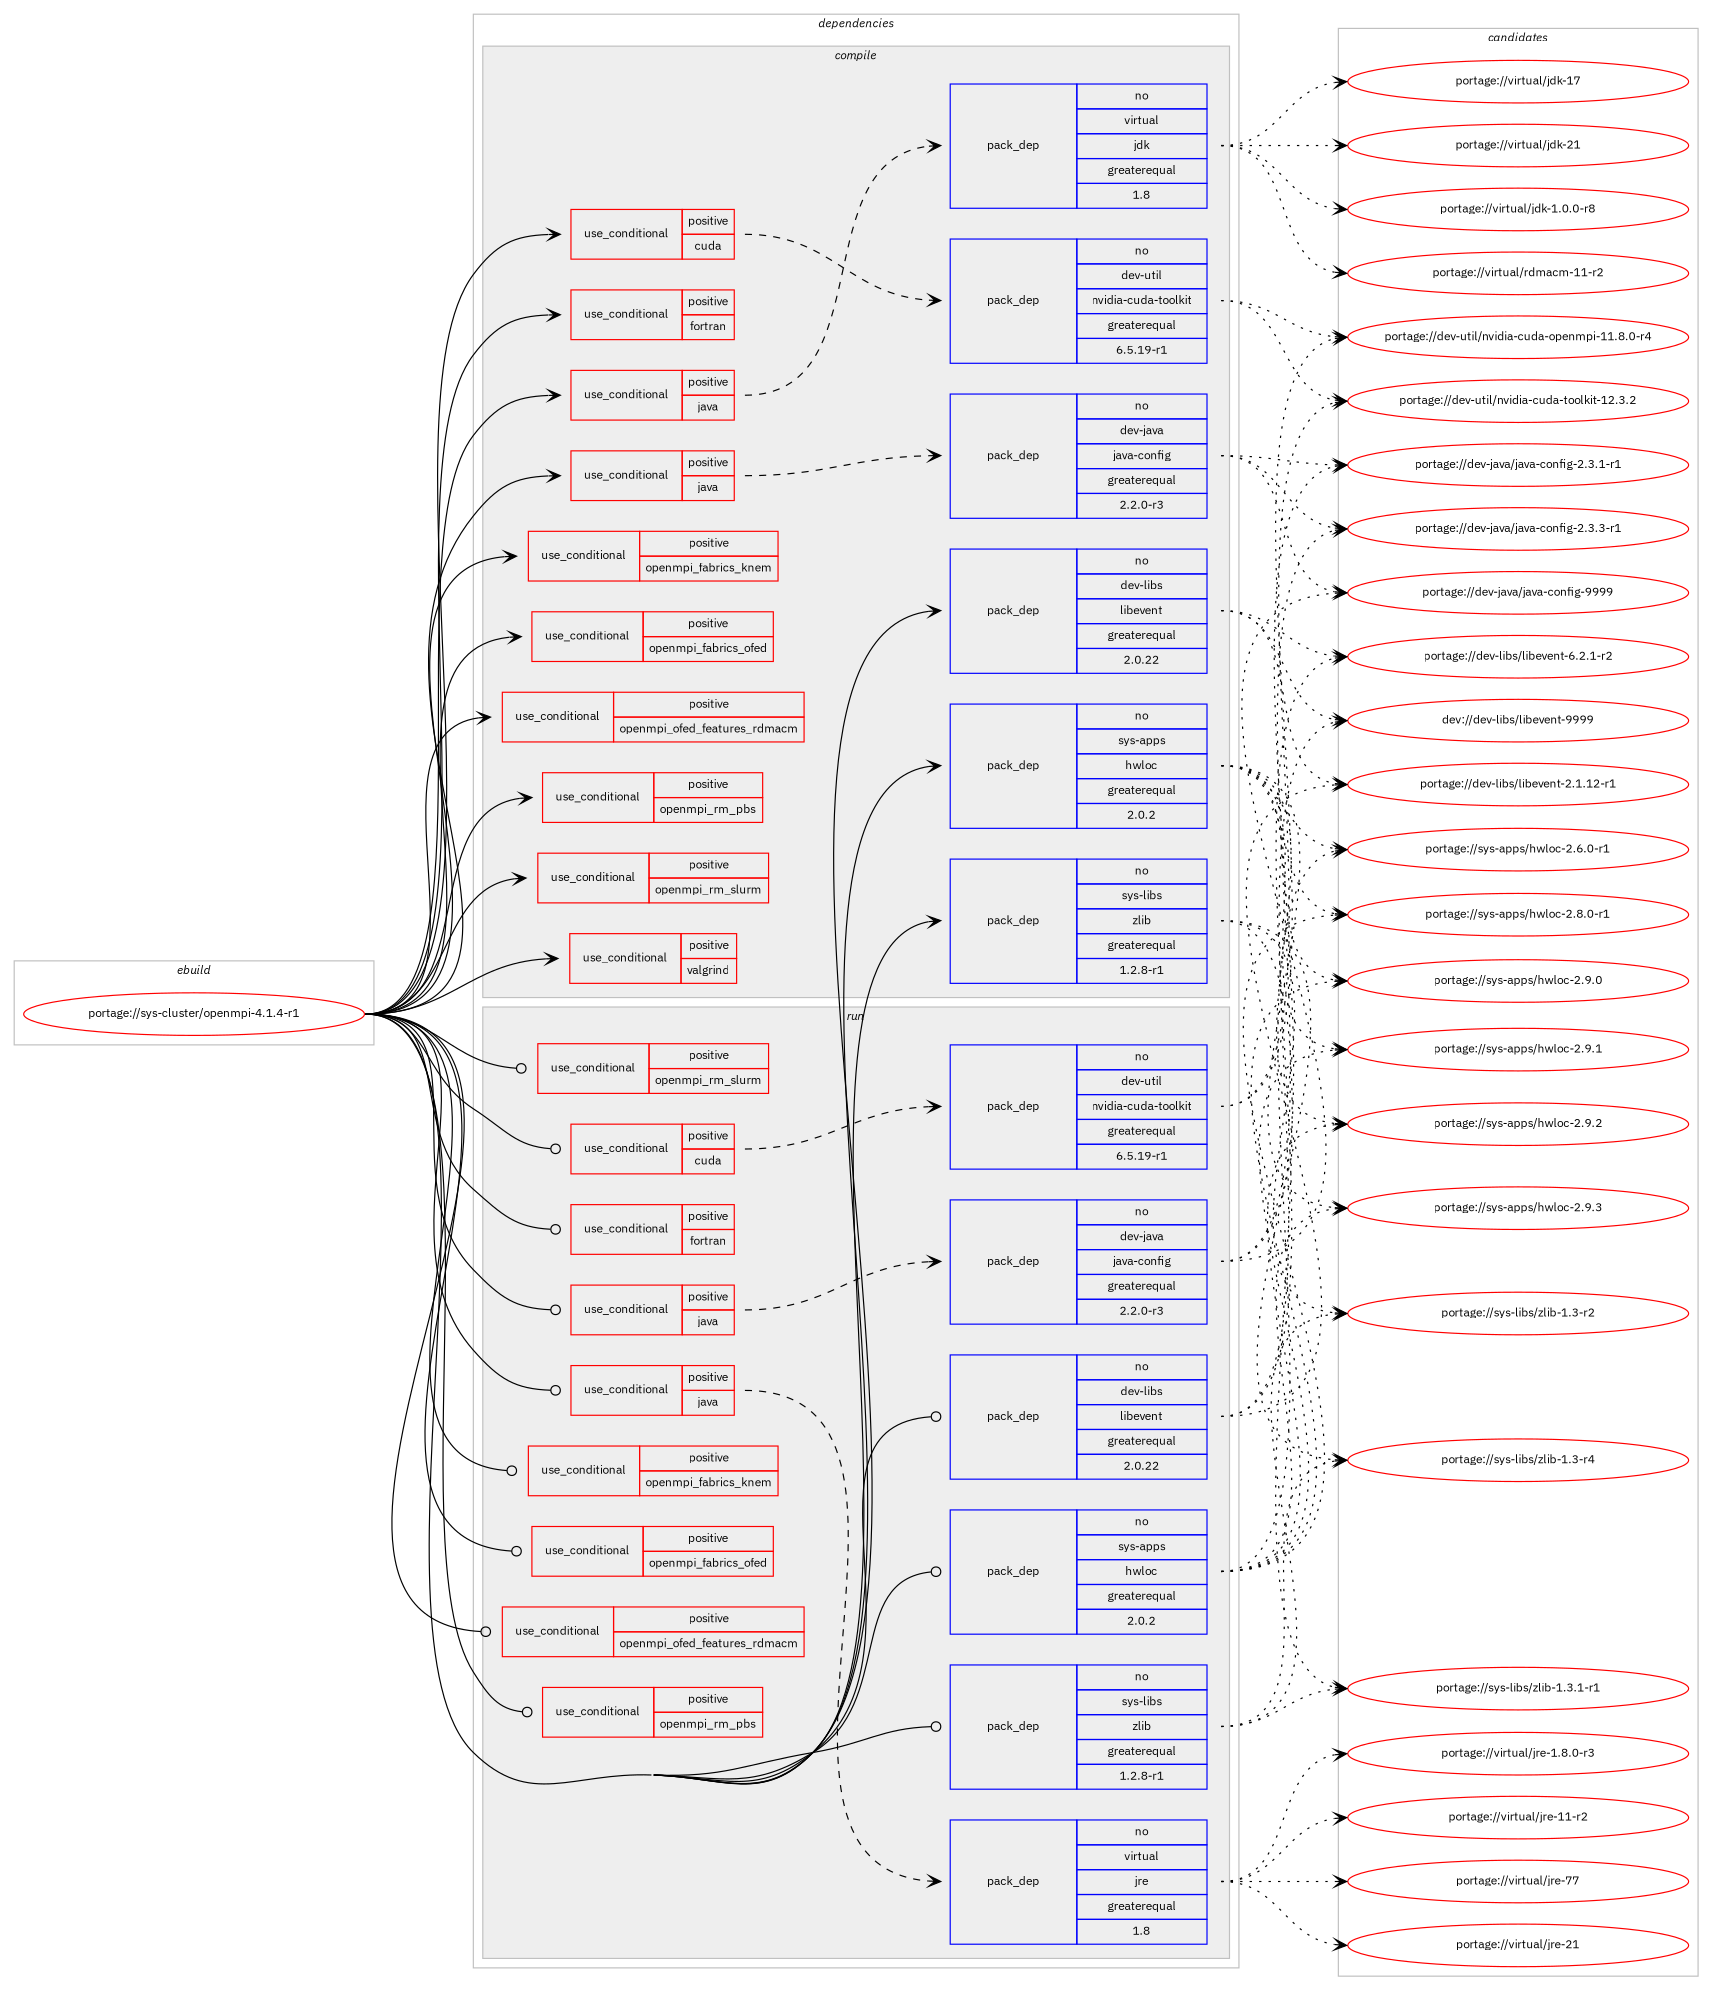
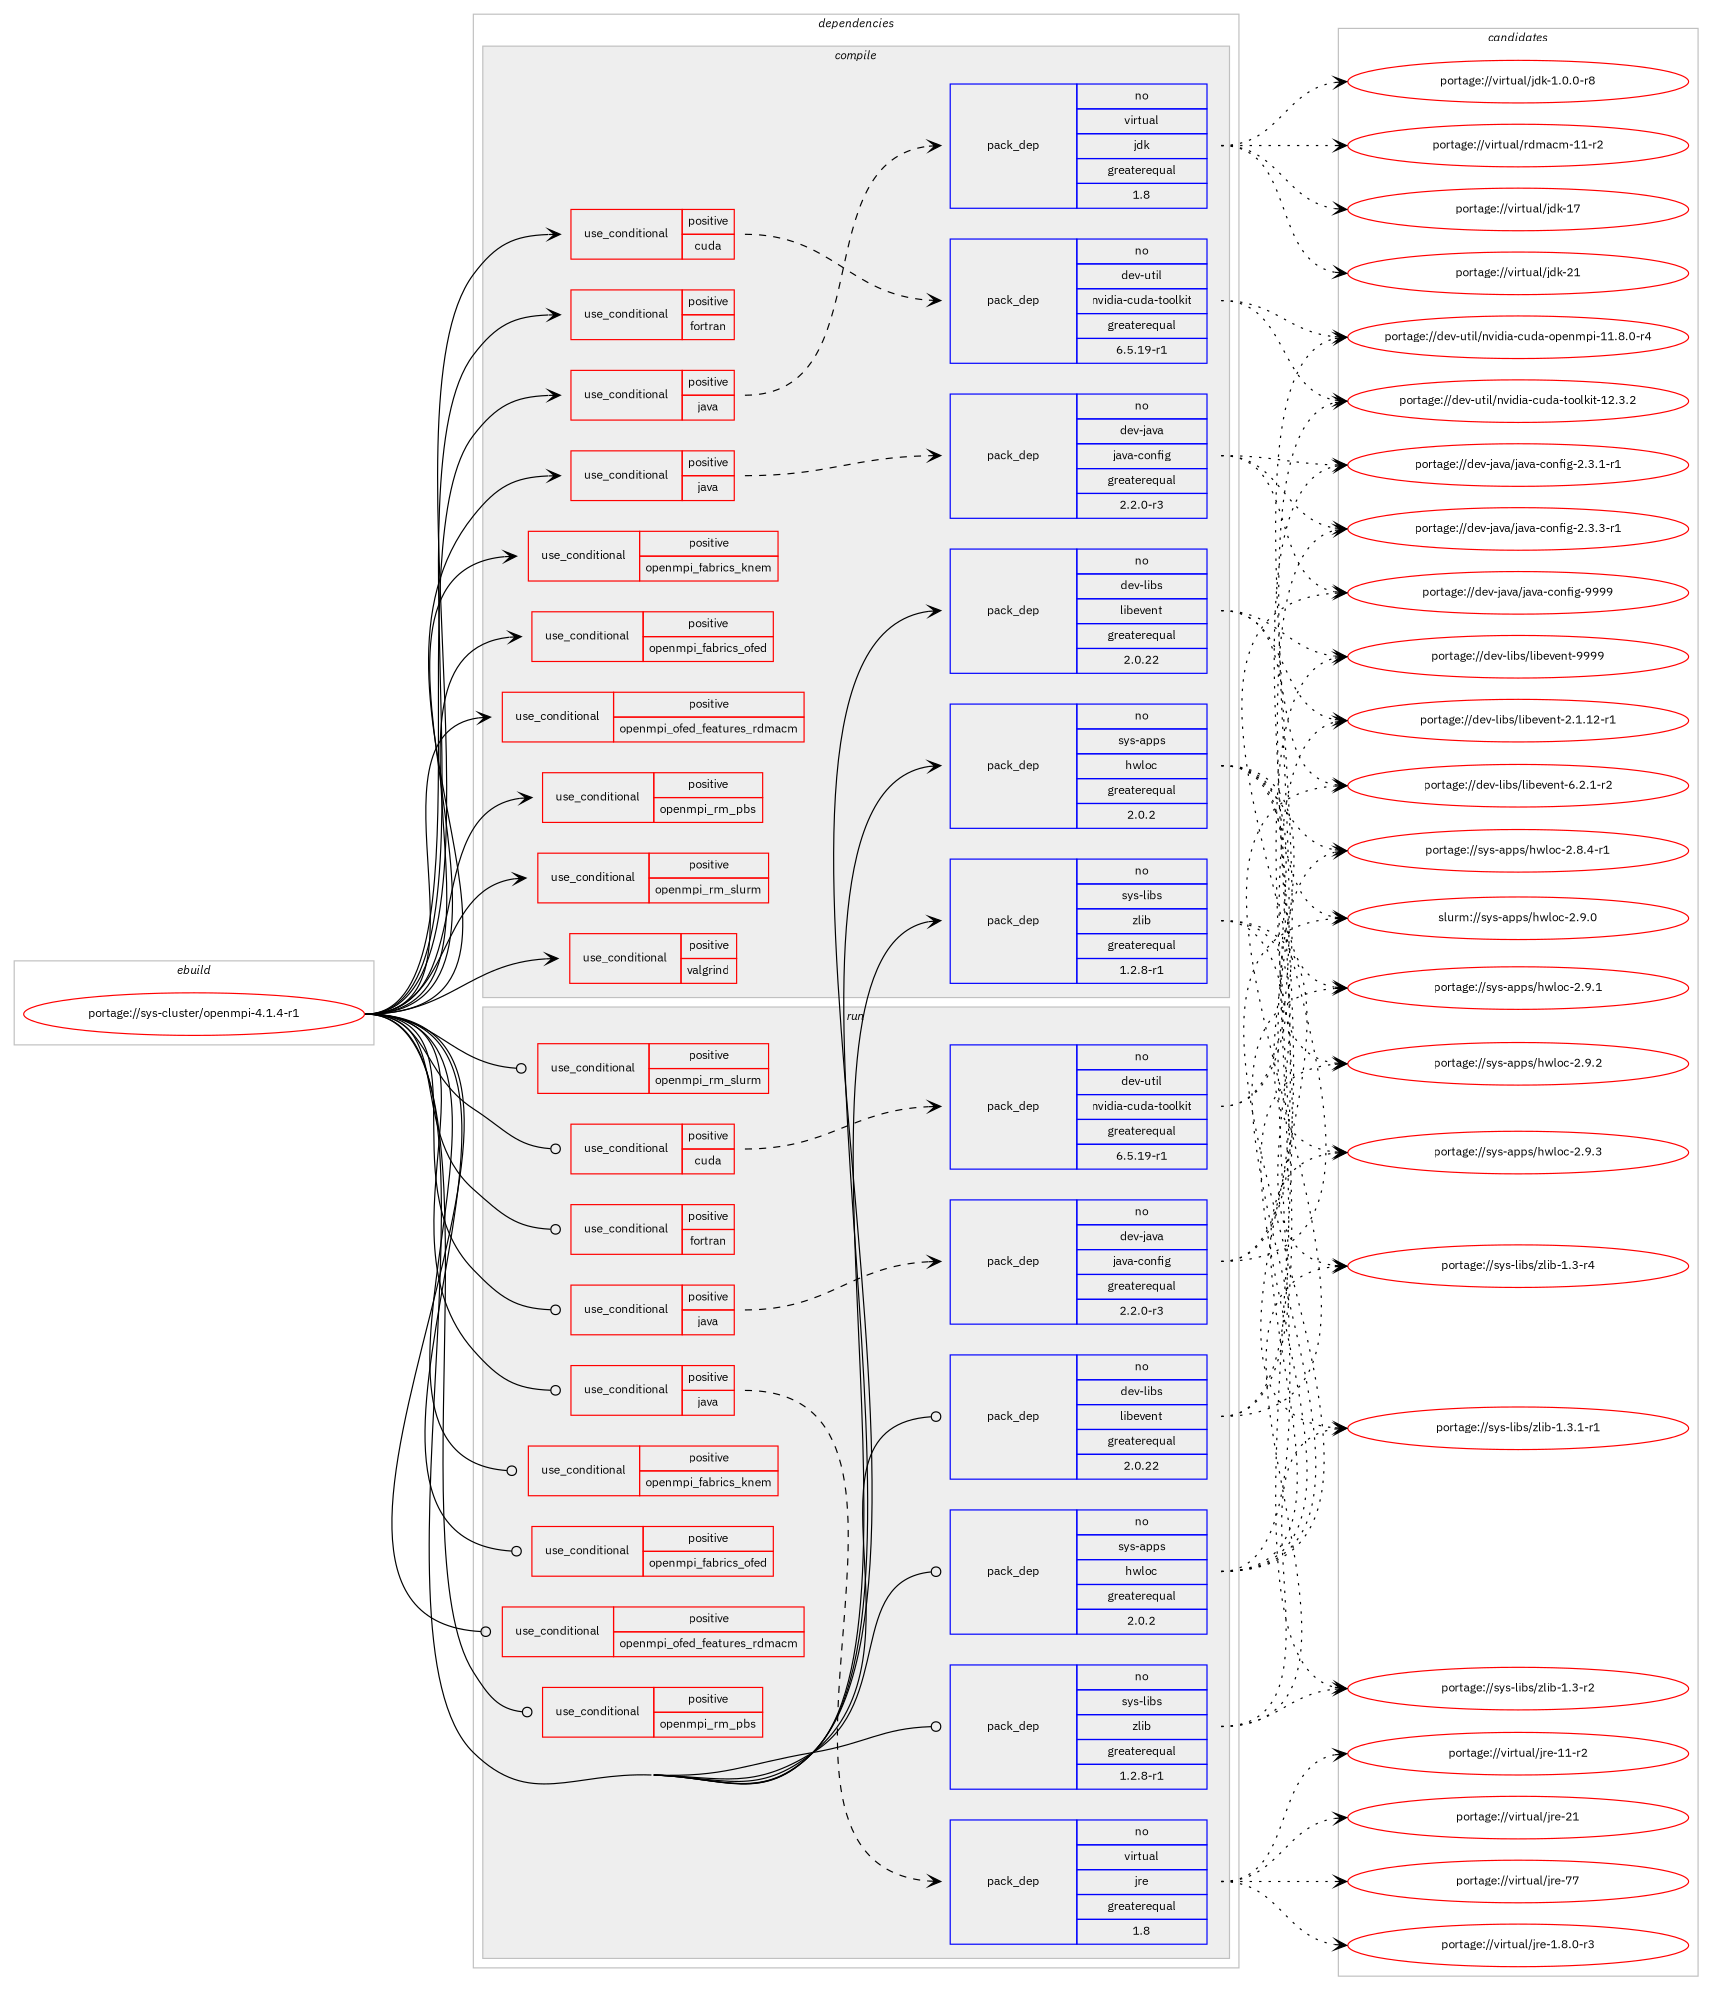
node "dev://dev-libs/libevent-9999": label "dev://dev-libs/libevent-9999" -> "portage://dev-libs/libevent-9999"
node "portage://sys-apps/hwloc-2.6.0-r1": removed
node "portage://sys-apps/hwloc-2.8.0-r1": label "portage://sys-apps/hwloc-2.8.0-r1" -> "portage://sys-apps/hwloc-2.8.4-r1"
node "portage://sys-apps/hwloc-2.9.0": label "portage://sys-apps/hwloc-2.9.0" -> "slurm://sys-apps/hwloc-2.9.0"
